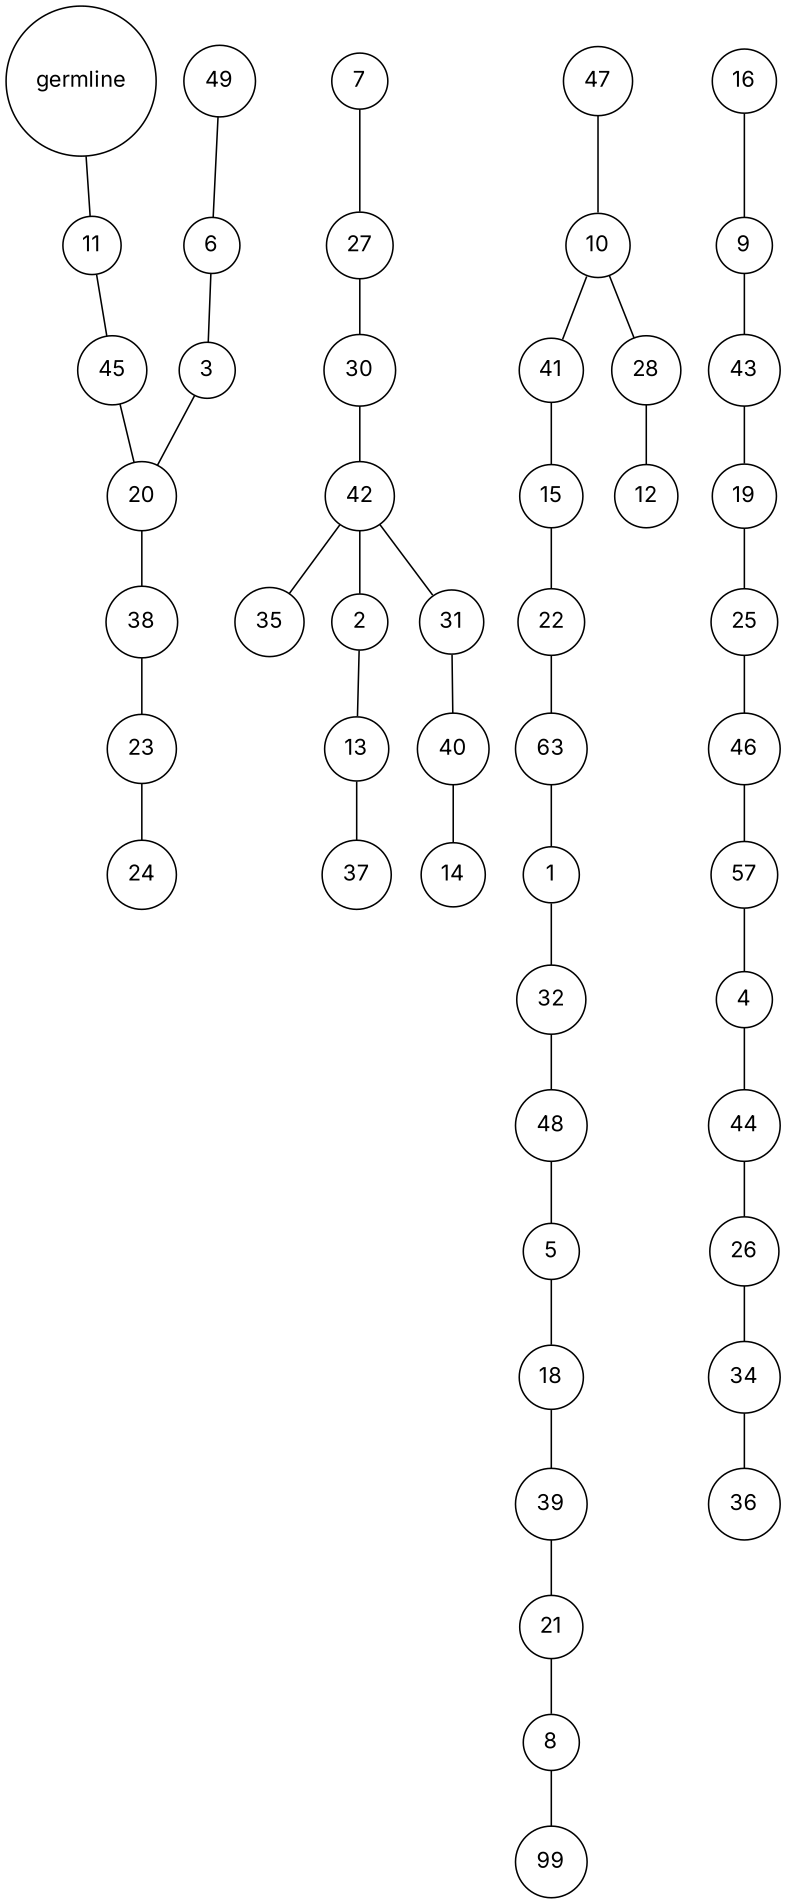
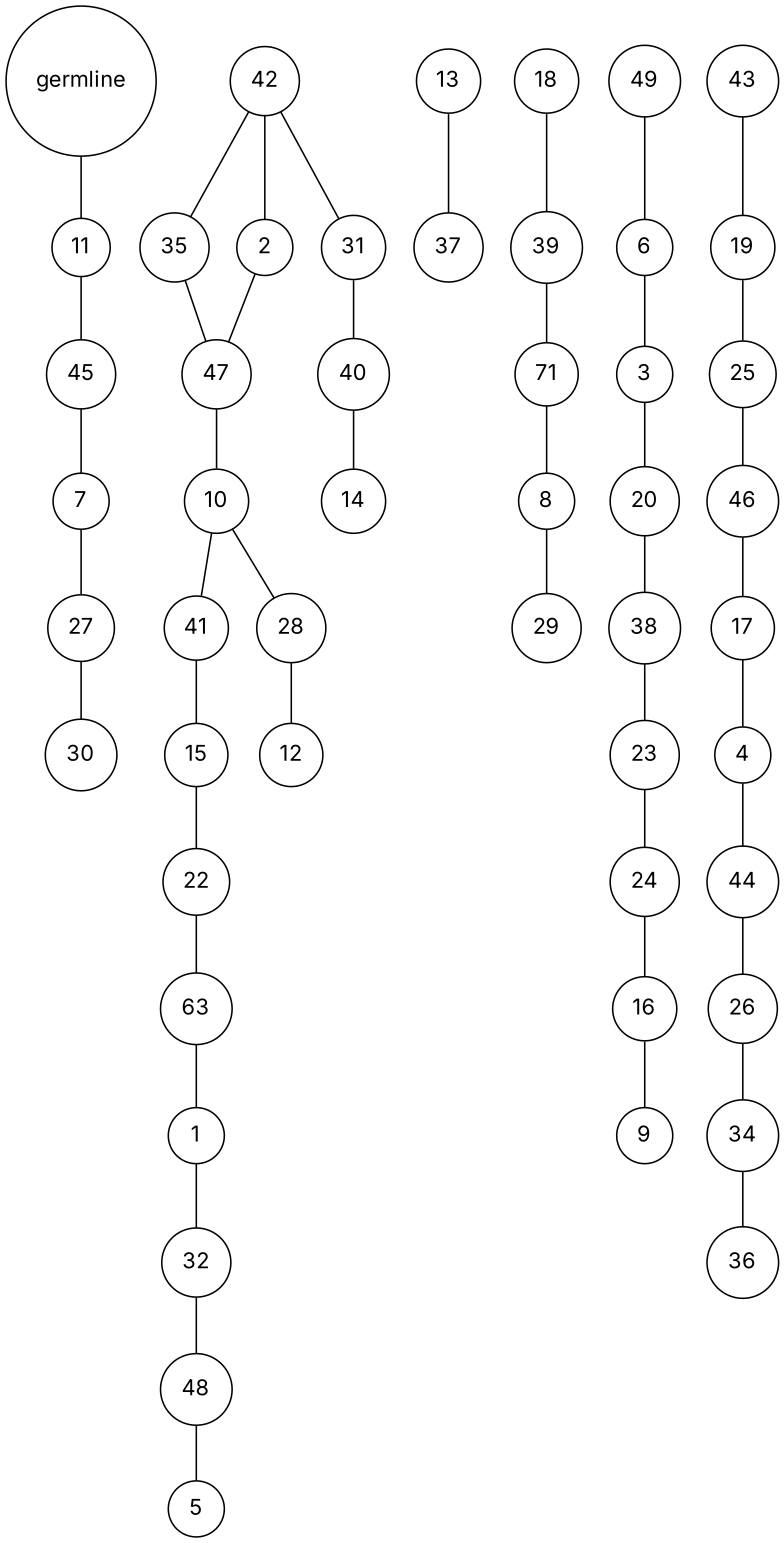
edge "9" -- "43": removed
edge "35" -- "47": added
edge "45" -- "20": now "45" -- "7"
edge "30" -- "42": removed
edge "2" -- "13": now "2" -- "47"
node "57": label "57" -> "17"
edge "24" -- "16": added
edge "5" -- "18": removed
node "21": label "21" -> "71"
node "99": label "99" -> "29"
